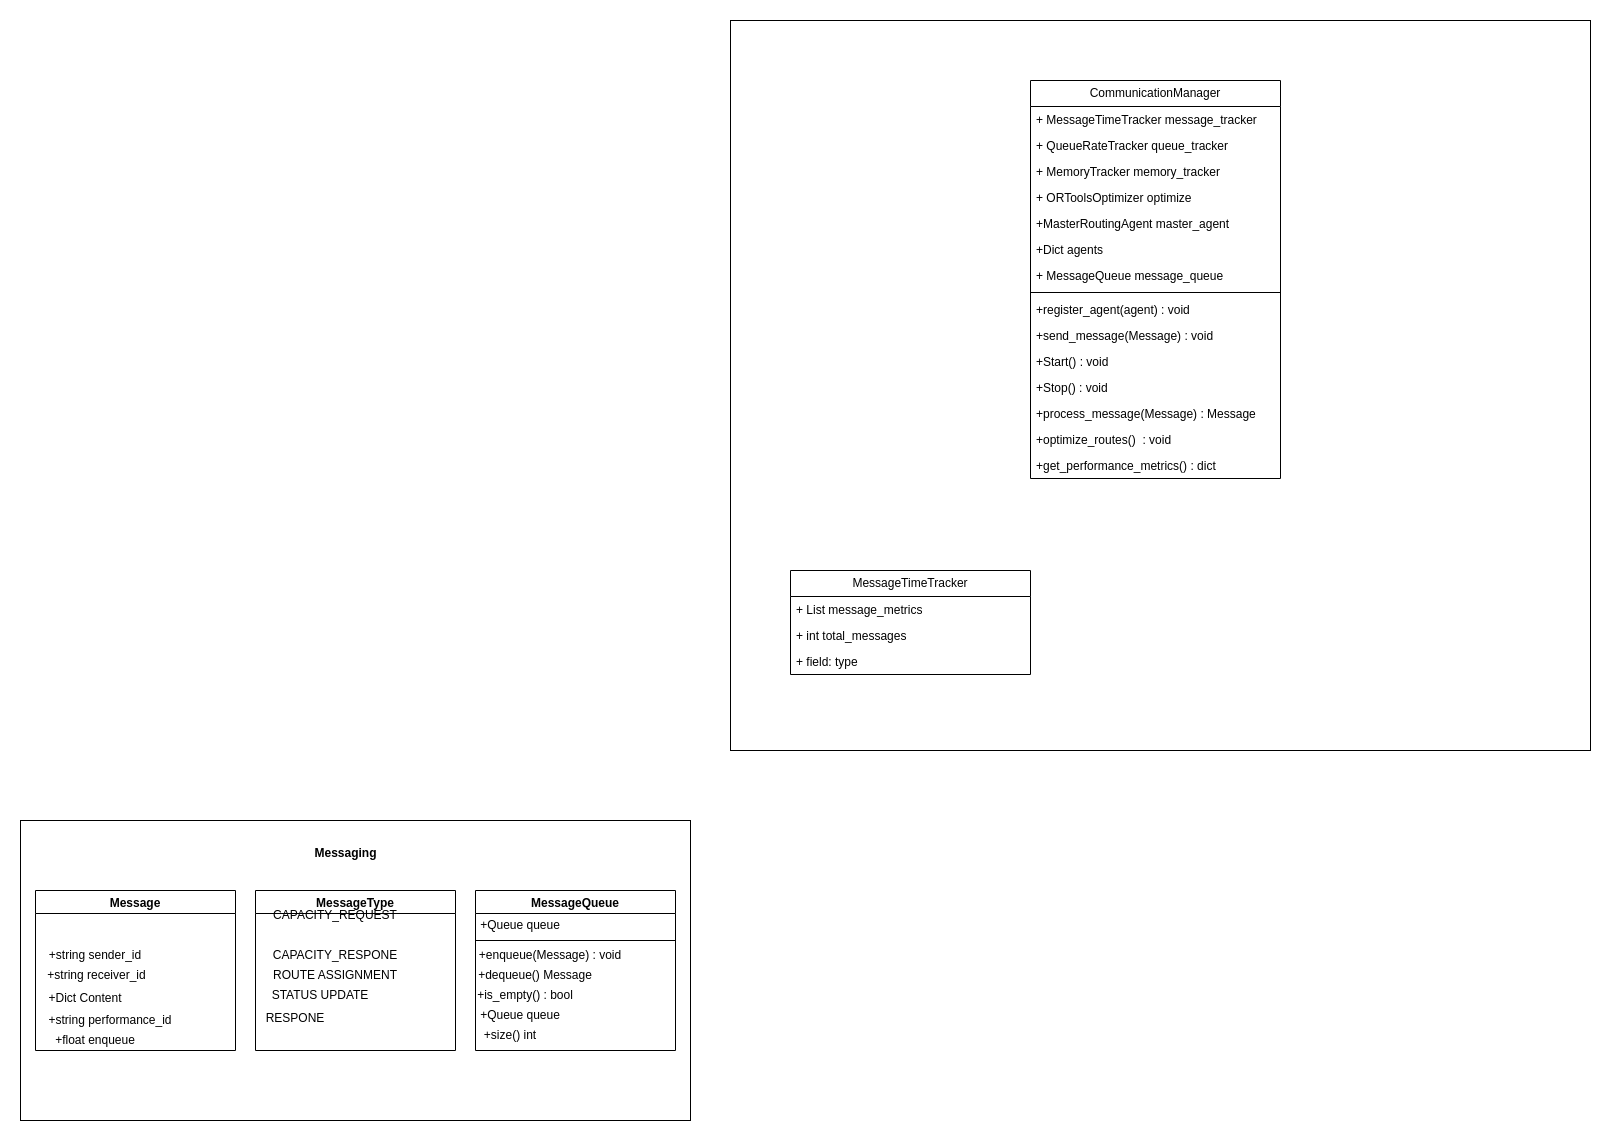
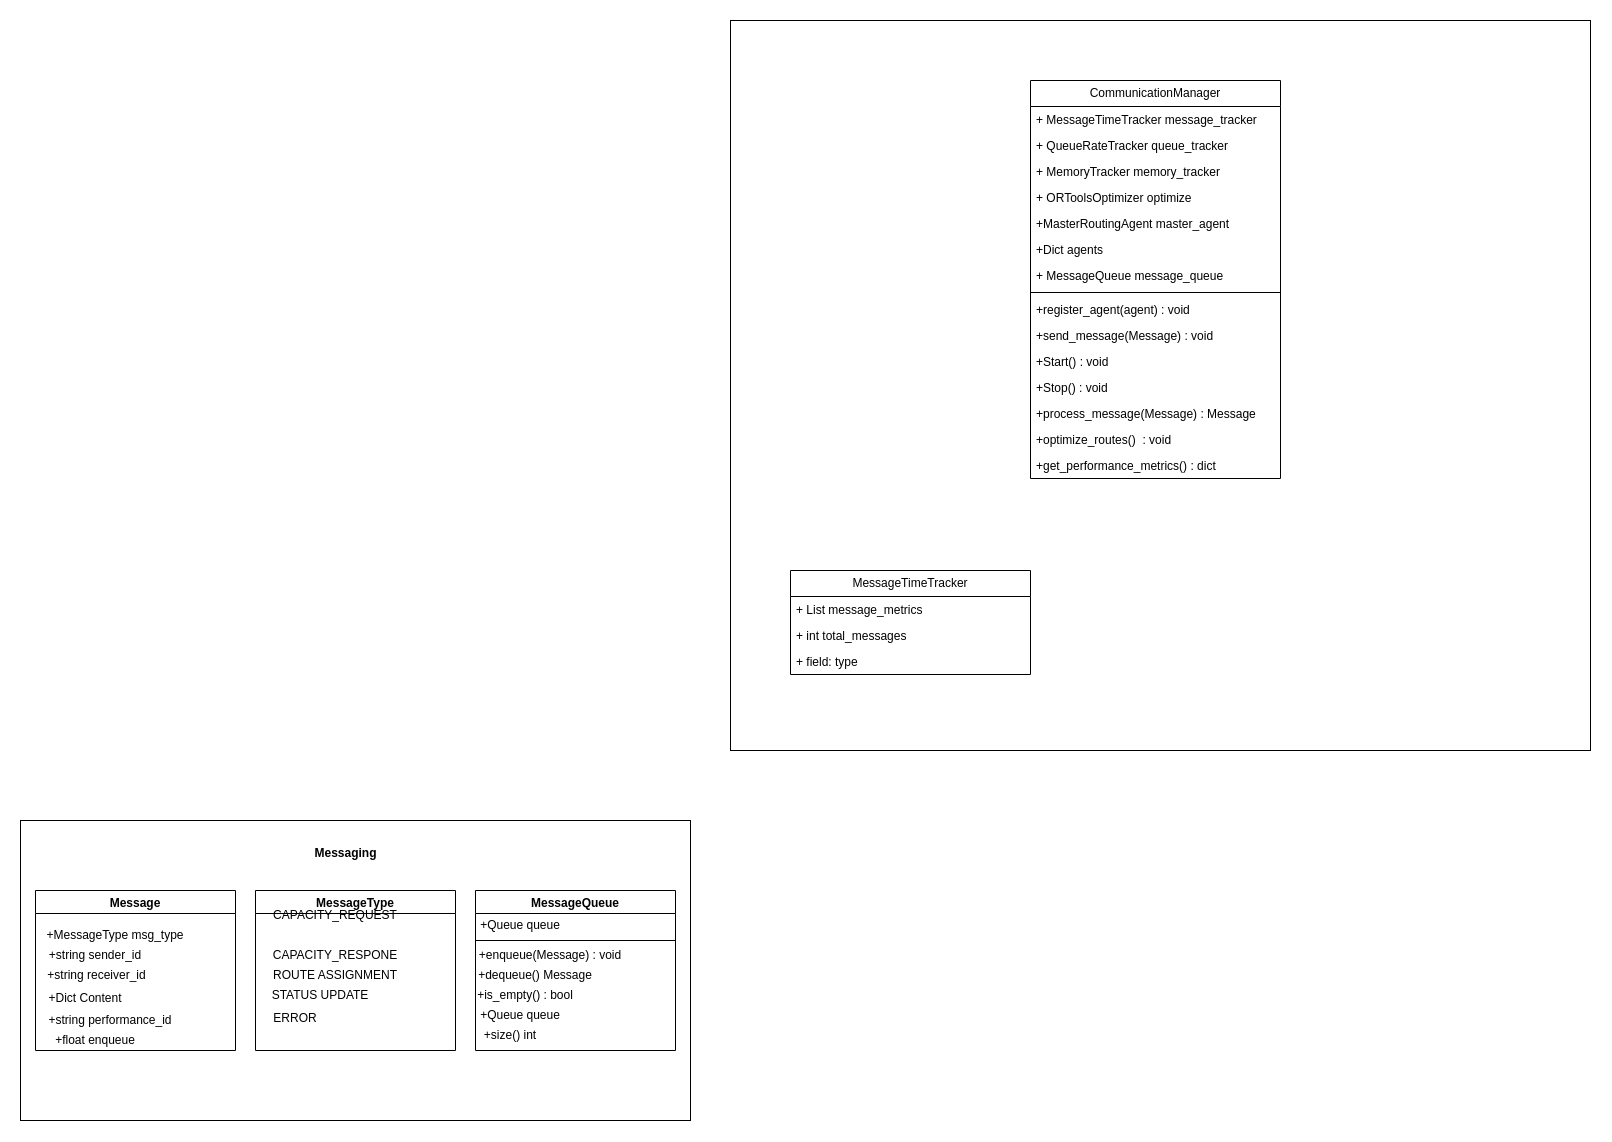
node "+MessageType msg_type": added
node "RESPONE": label "RESPONE" -> "ERROR"
